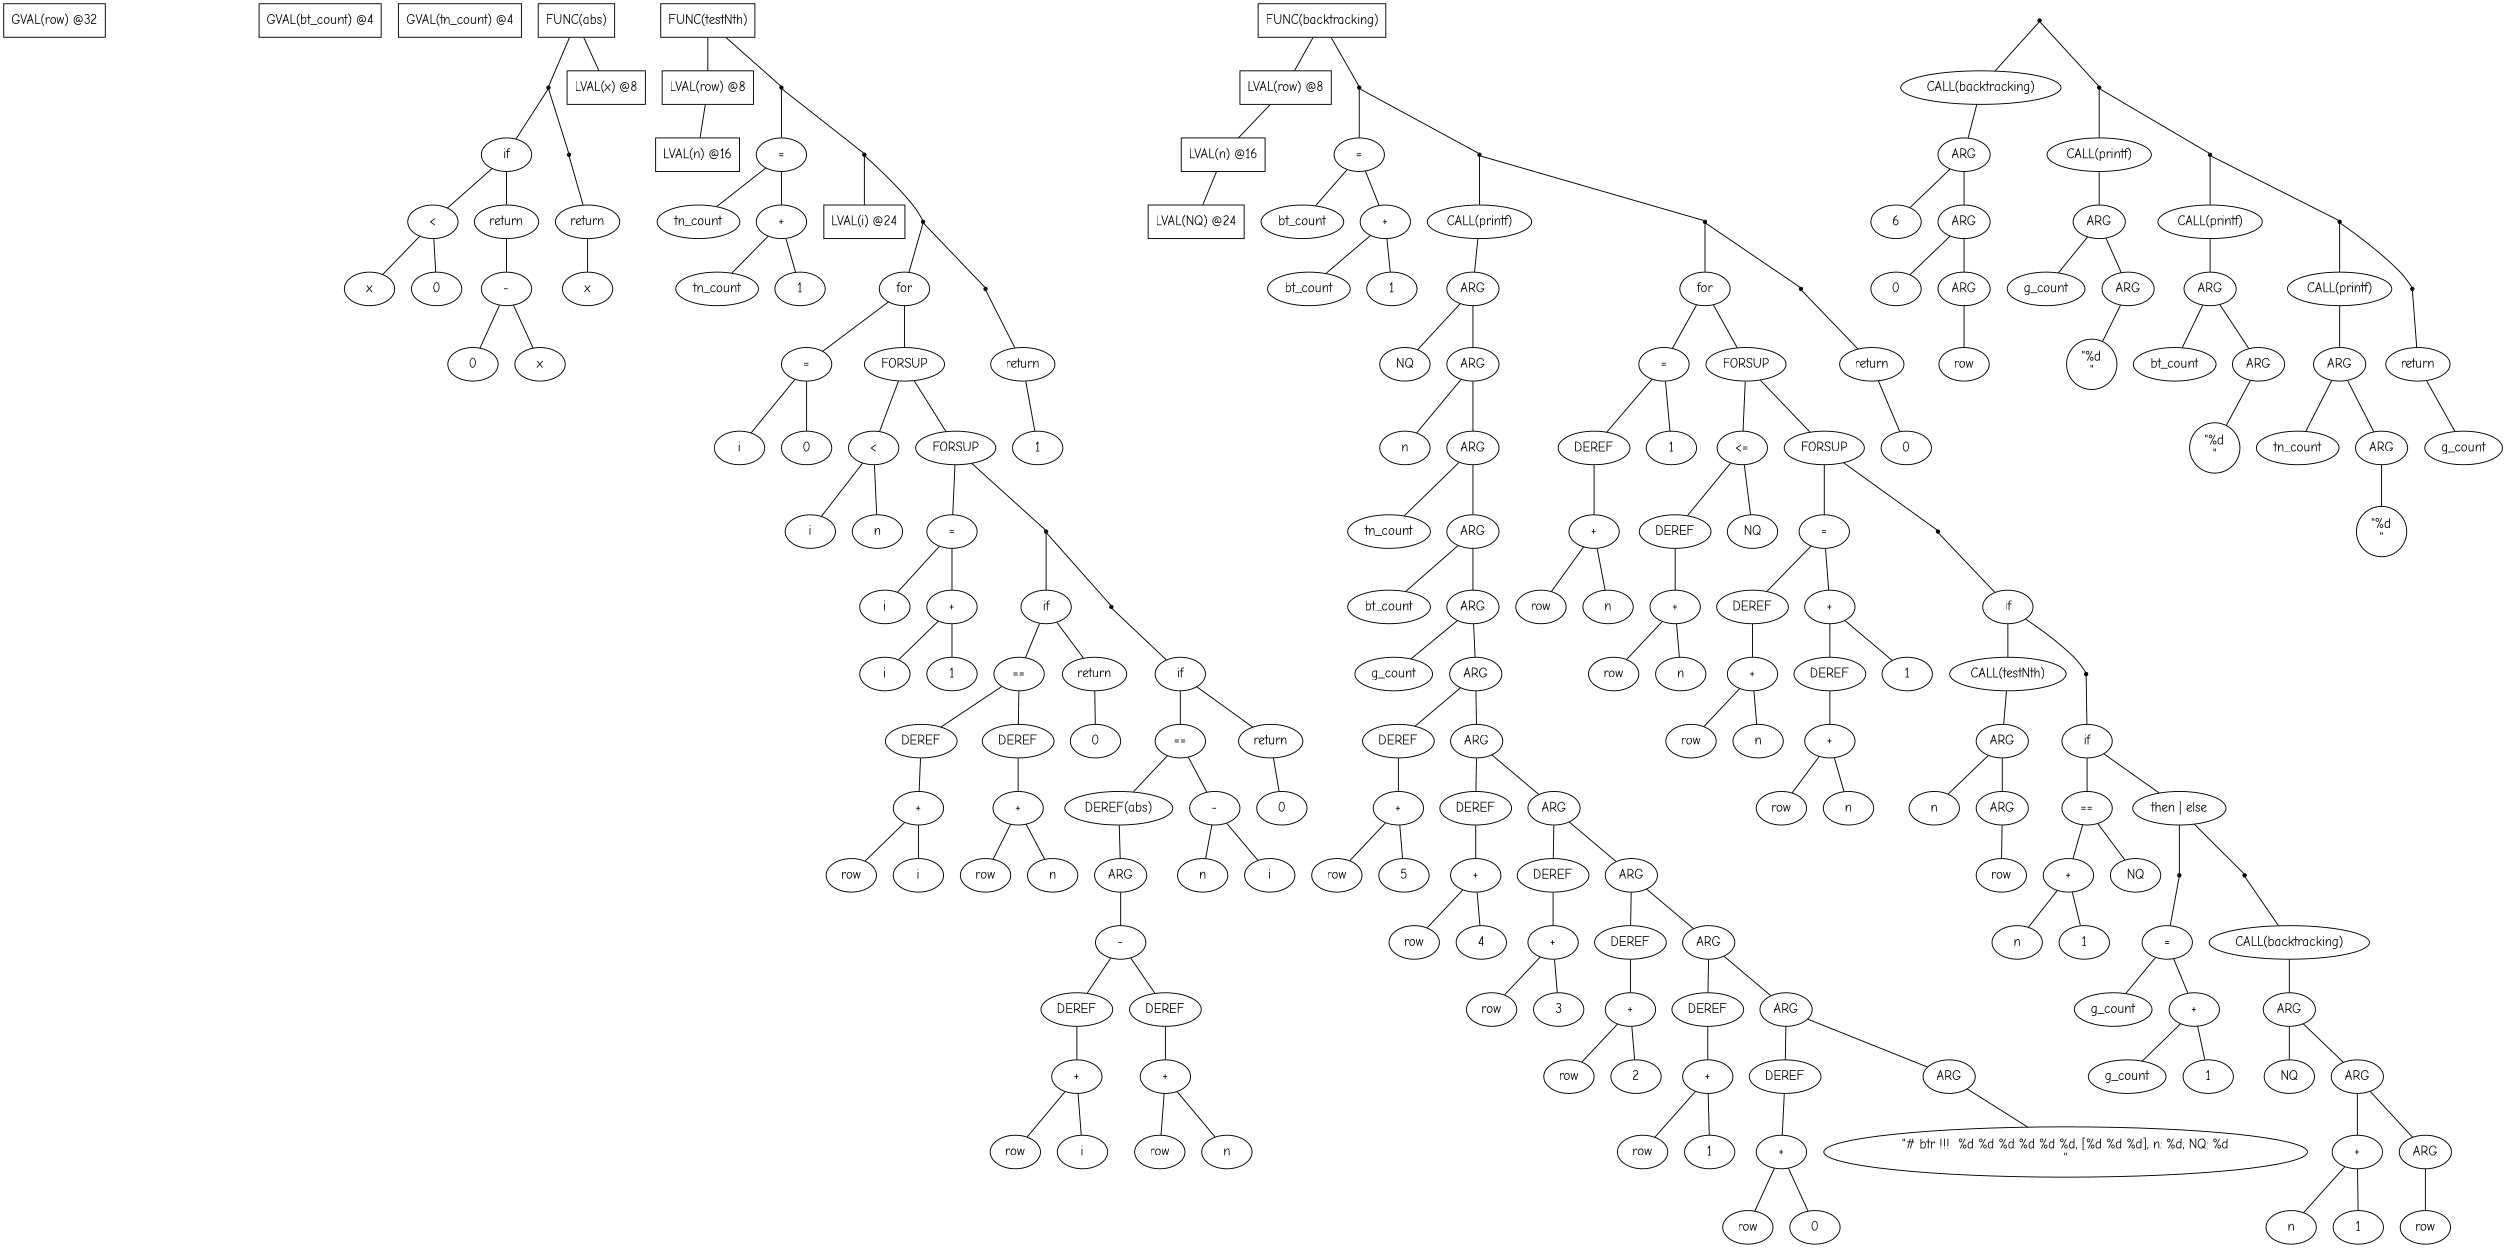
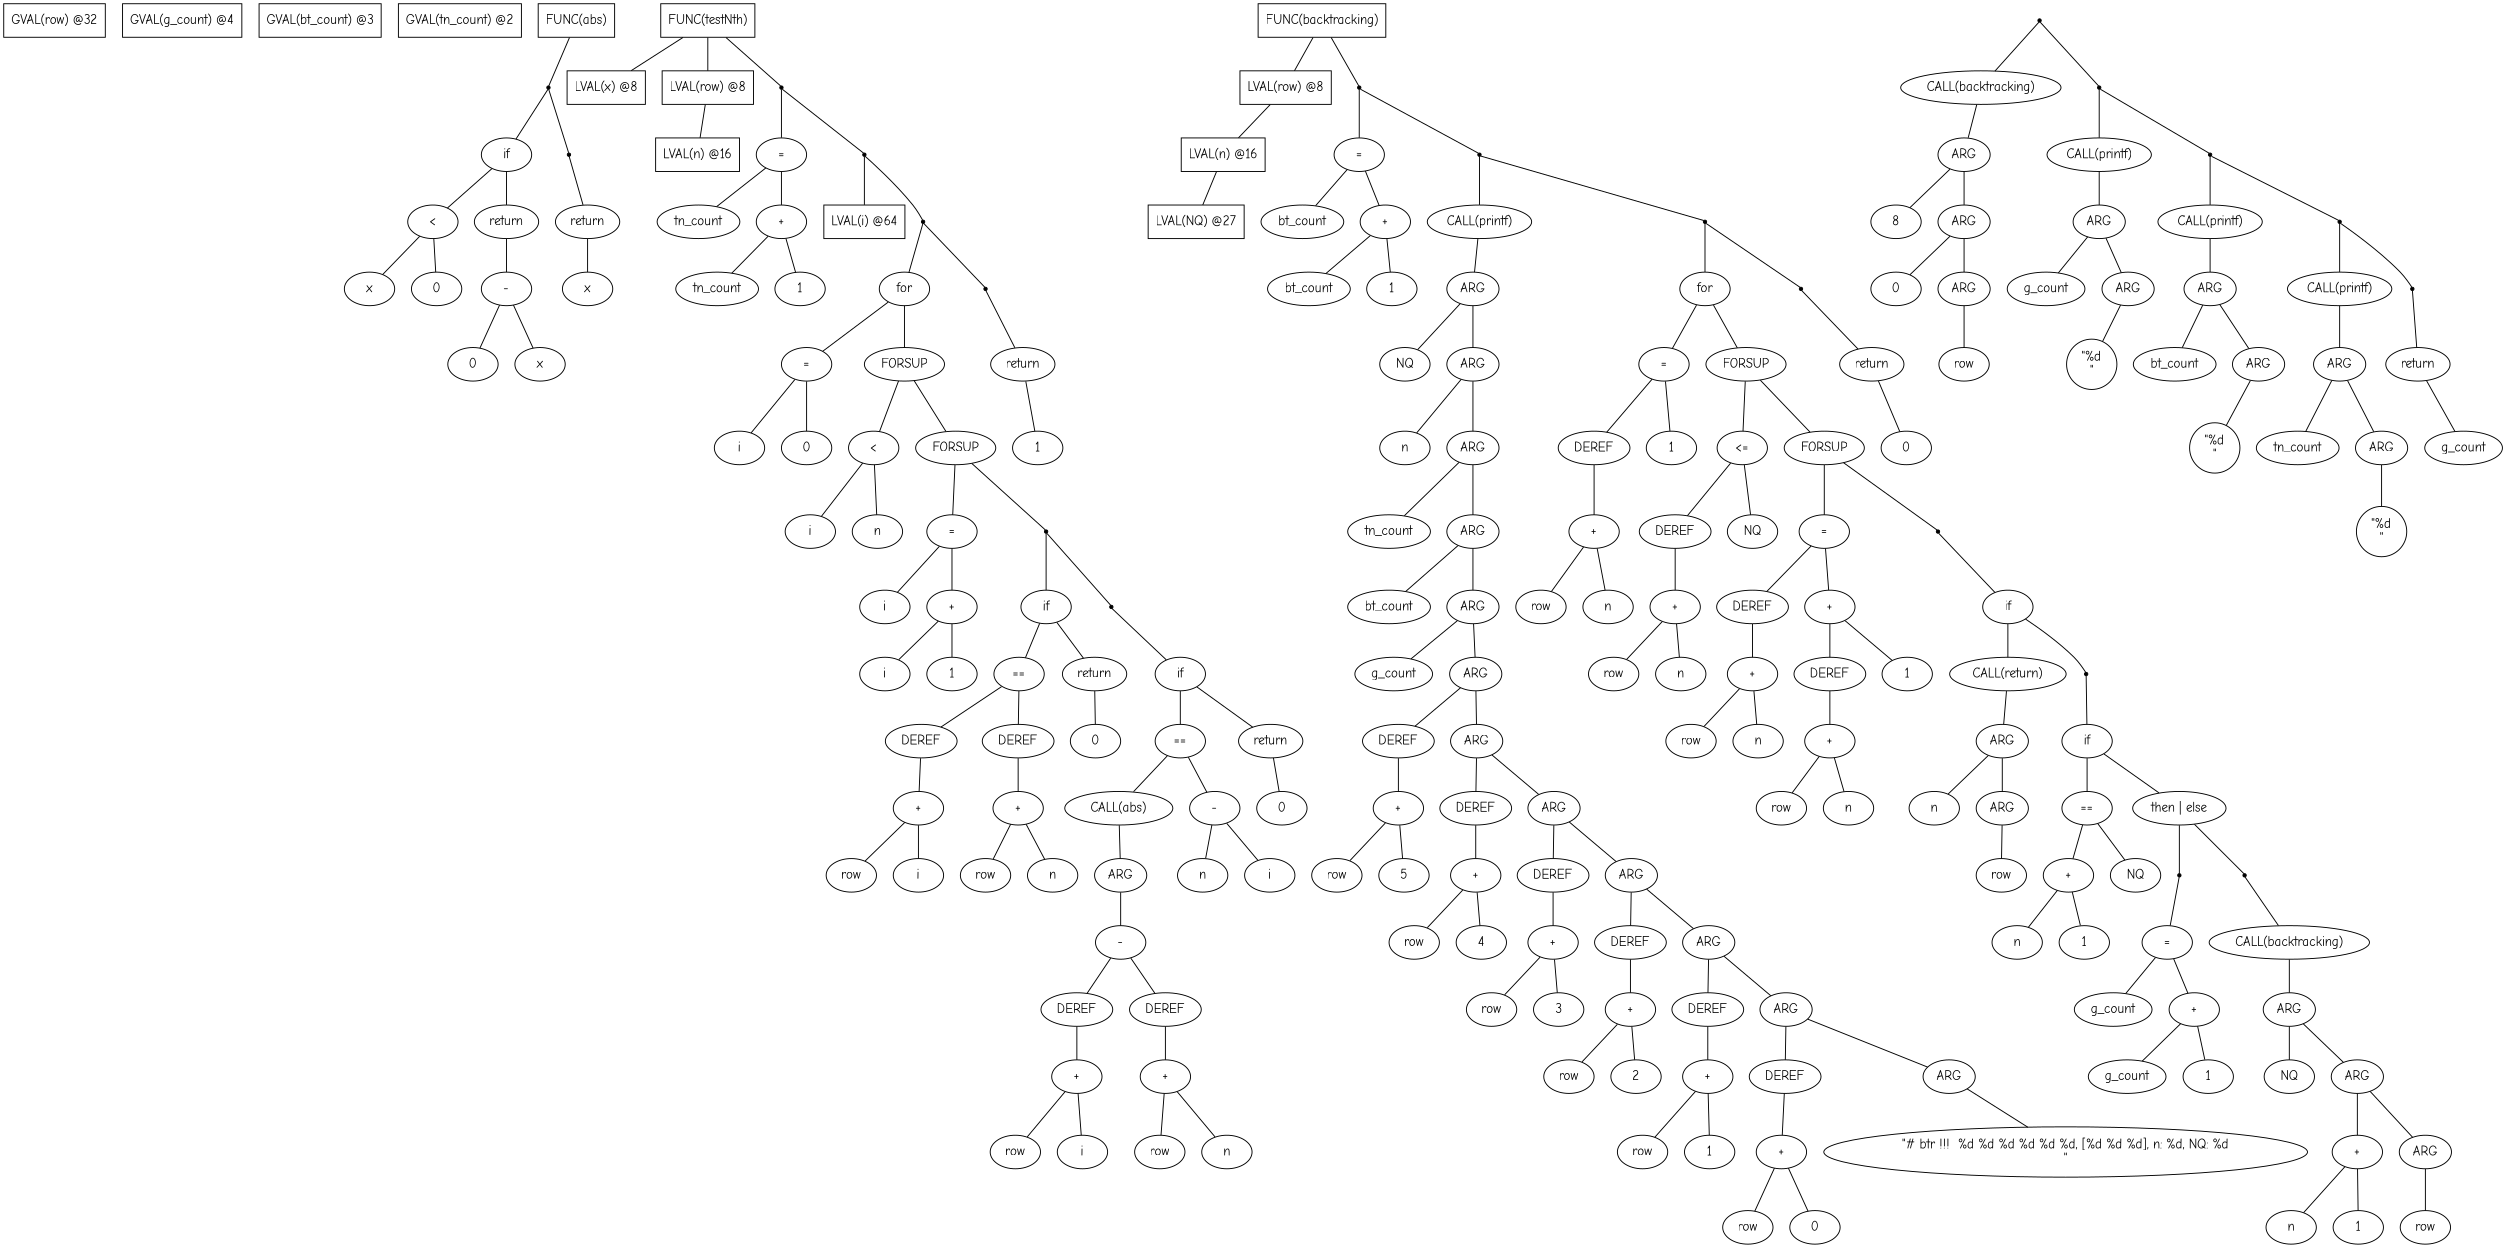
node "GVAL(g_count) @4": added
node "GVAL(bt_count) @4": label "GVAL(bt_count) @4" -> "GVAL(bt_count) @3"
node "GVAL(tn_count) @4": label "GVAL(tn_count) @4" -> "GVAL(tn_count) @2"
edge "FUNC(abs)" -- "LVAL(x) @8": now "FUNC(testNth)" -- "LVAL(x) @8"
node "LVAL(i) @24": label "LVAL(i) @24" -> "LVAL(i) @64"
node "LVAL(NQ) @24": label "LVAL(NQ) @24" -> "LVAL(NQ) @27"
node "6": label "6" -> "8"
node "CALL(testNth)": label "CALL(testNth)" -> "CALL(return)"
node "DEREF(abs)": label "DEREF(abs)" -> "CALL(abs)"
